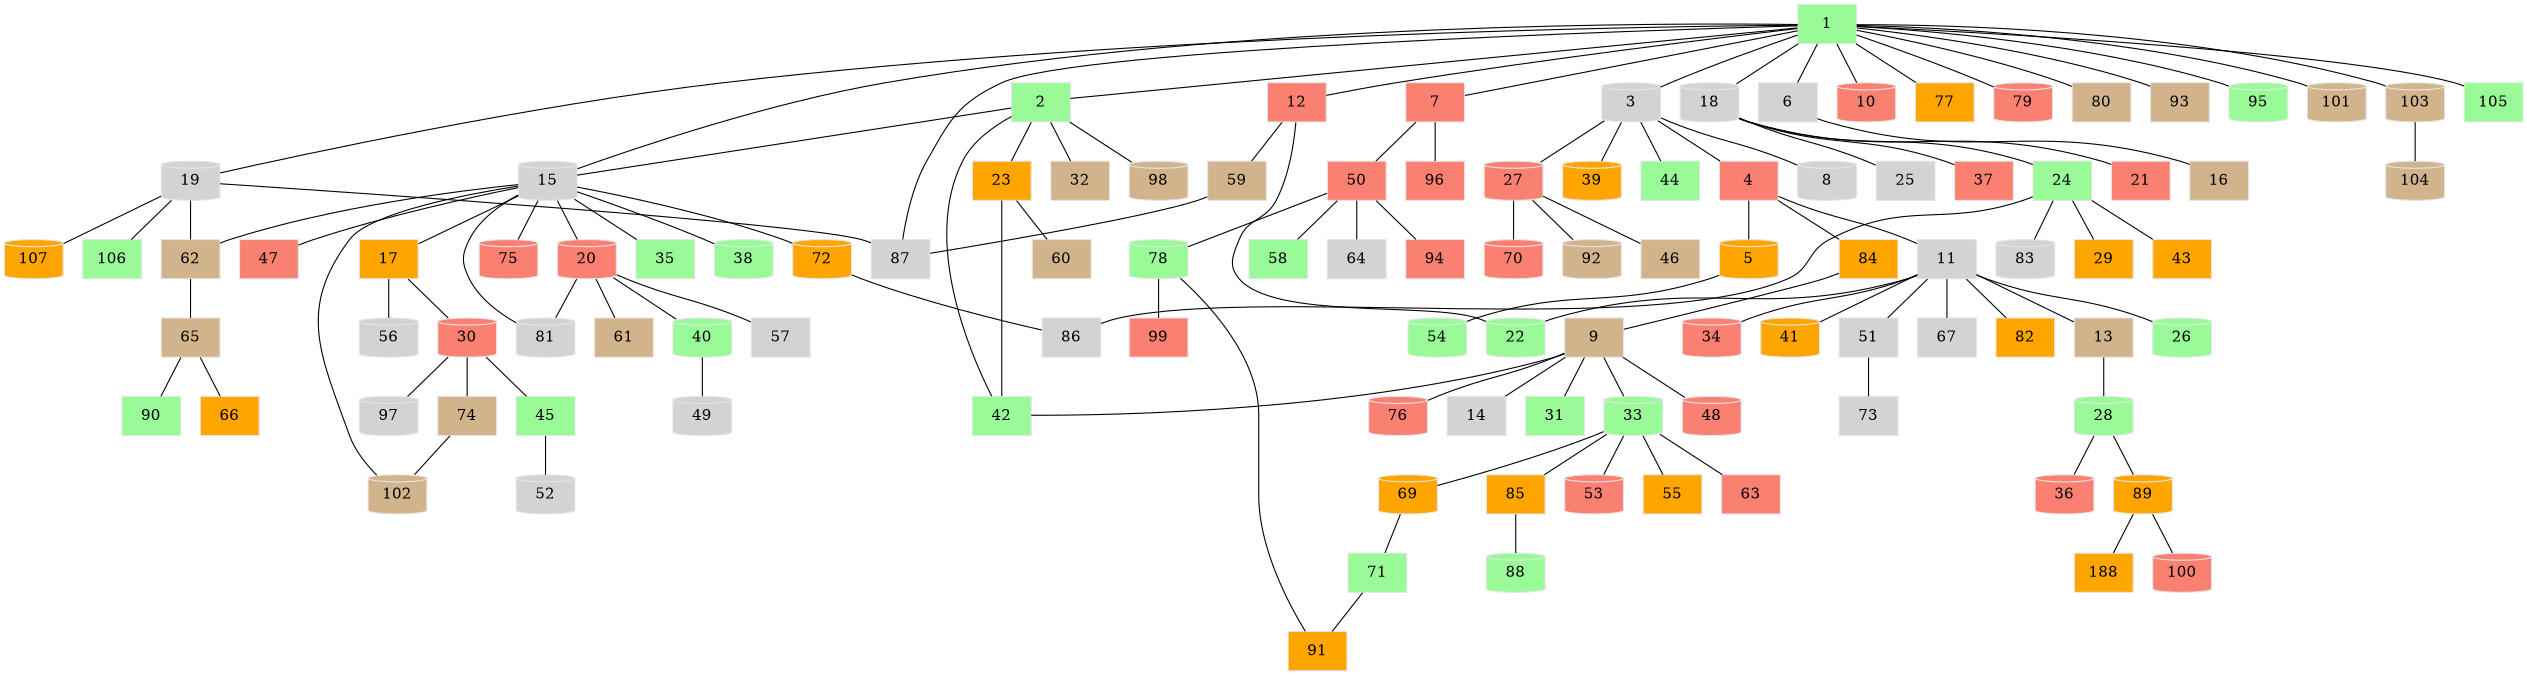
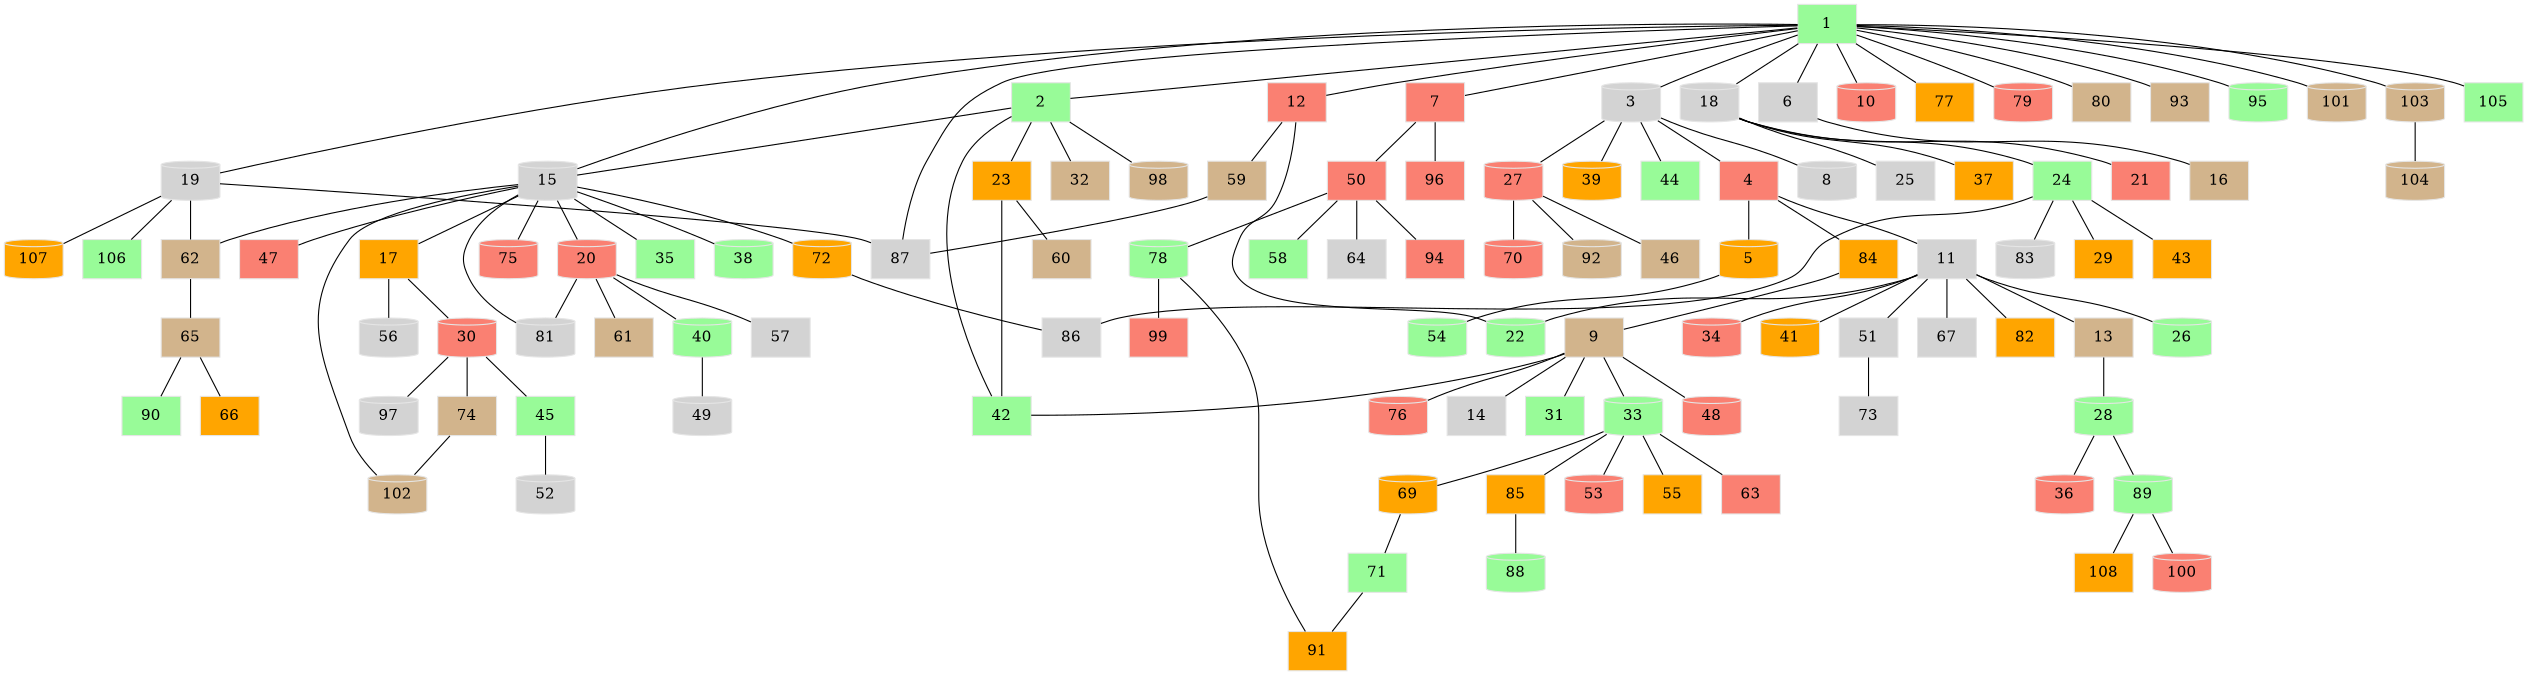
node "37": fillcolor salmon -> orange
node "89": fillcolor orange -> palegreen
node "188": label "188" -> "108"
